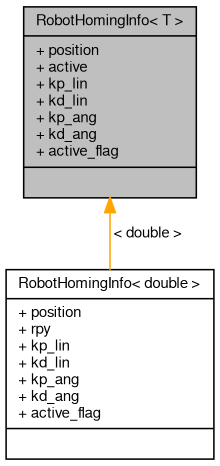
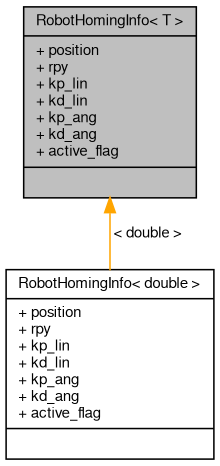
node "RobotHomingInfo< T >": text "+ active" -> "+ rpy"
